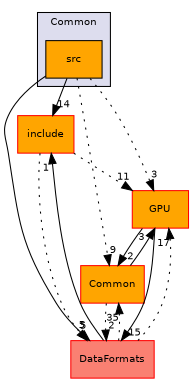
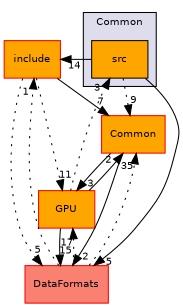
edge "include" -> "Common": added
edge "src" -> "GPU": reversed
edge "DataFormats" -> "include": style solid -> dotted
edge "Common" -> "DataFormats": style dotted -> solid
